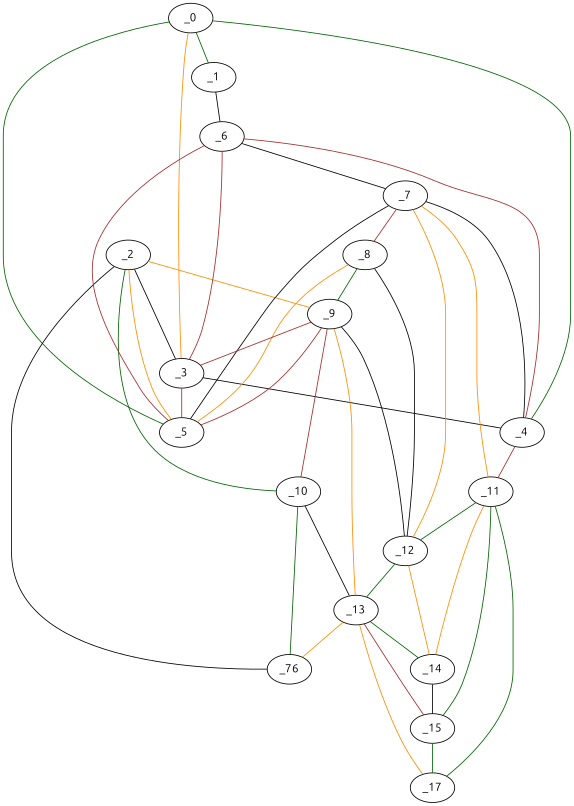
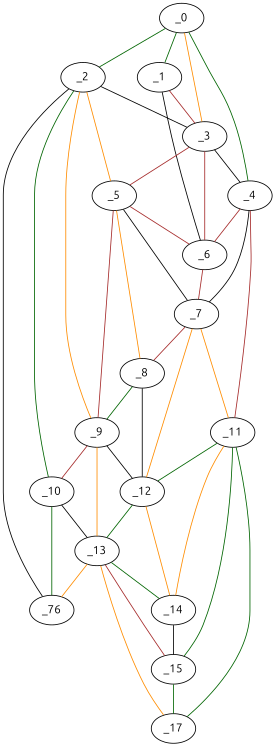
edge "_6" -- "_7": color black -> brown
edge "_0" -- "_5": now "_0" -- "_2"
edge "_9" -- "_3": now "_1" -- "_3"
